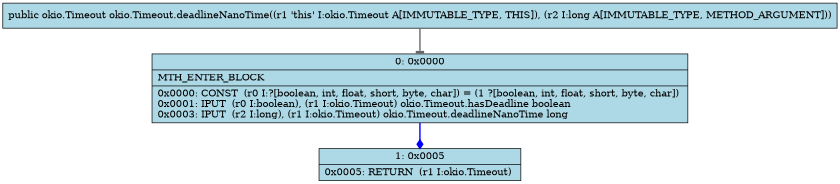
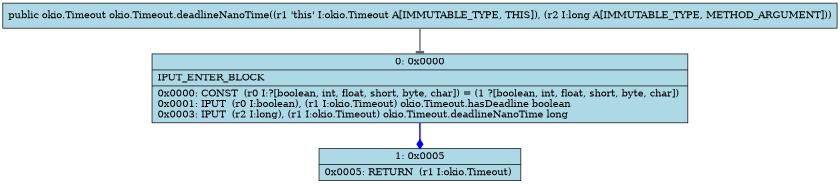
node "0: 0x0000": text "MTH_ENTER_BLOCK" -> "IPUT_ENTER_BLOCK"
